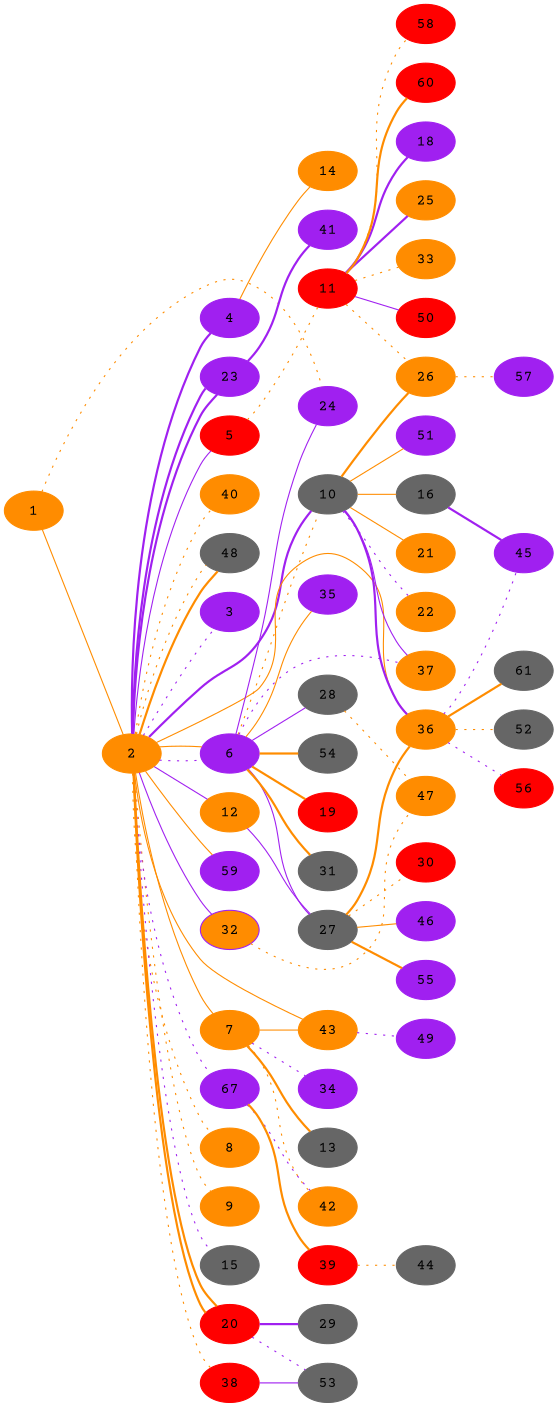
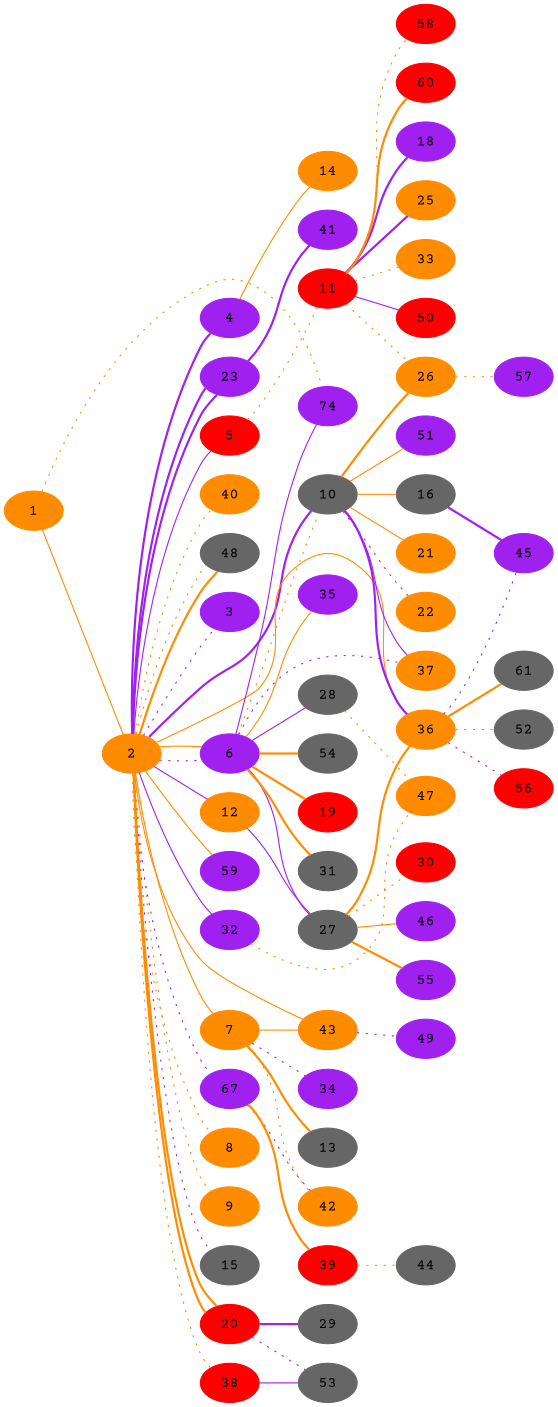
node "24": label "24" -> "74"
node "32": fillcolor darkorange -> purple
